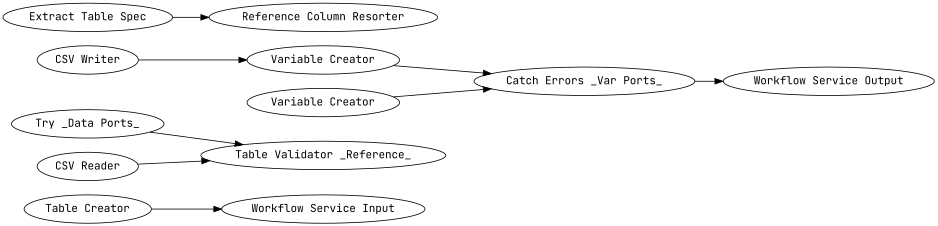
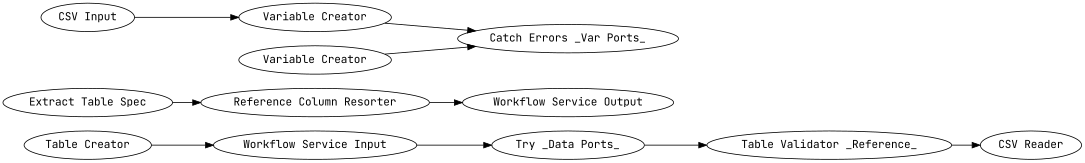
node "CSV Writer": label "CSV Writer" -> "CSV Input"
edge "Catch Errors _Var Ports_" -> "Workflow Service Output": now "Reference Column Resorter" -> "Workflow Service Output"
edge "Workflow Service Input" -> "Try _Data Ports_": added
edge "CSV Reader" -> "Table Validator _Reference_": reversed
